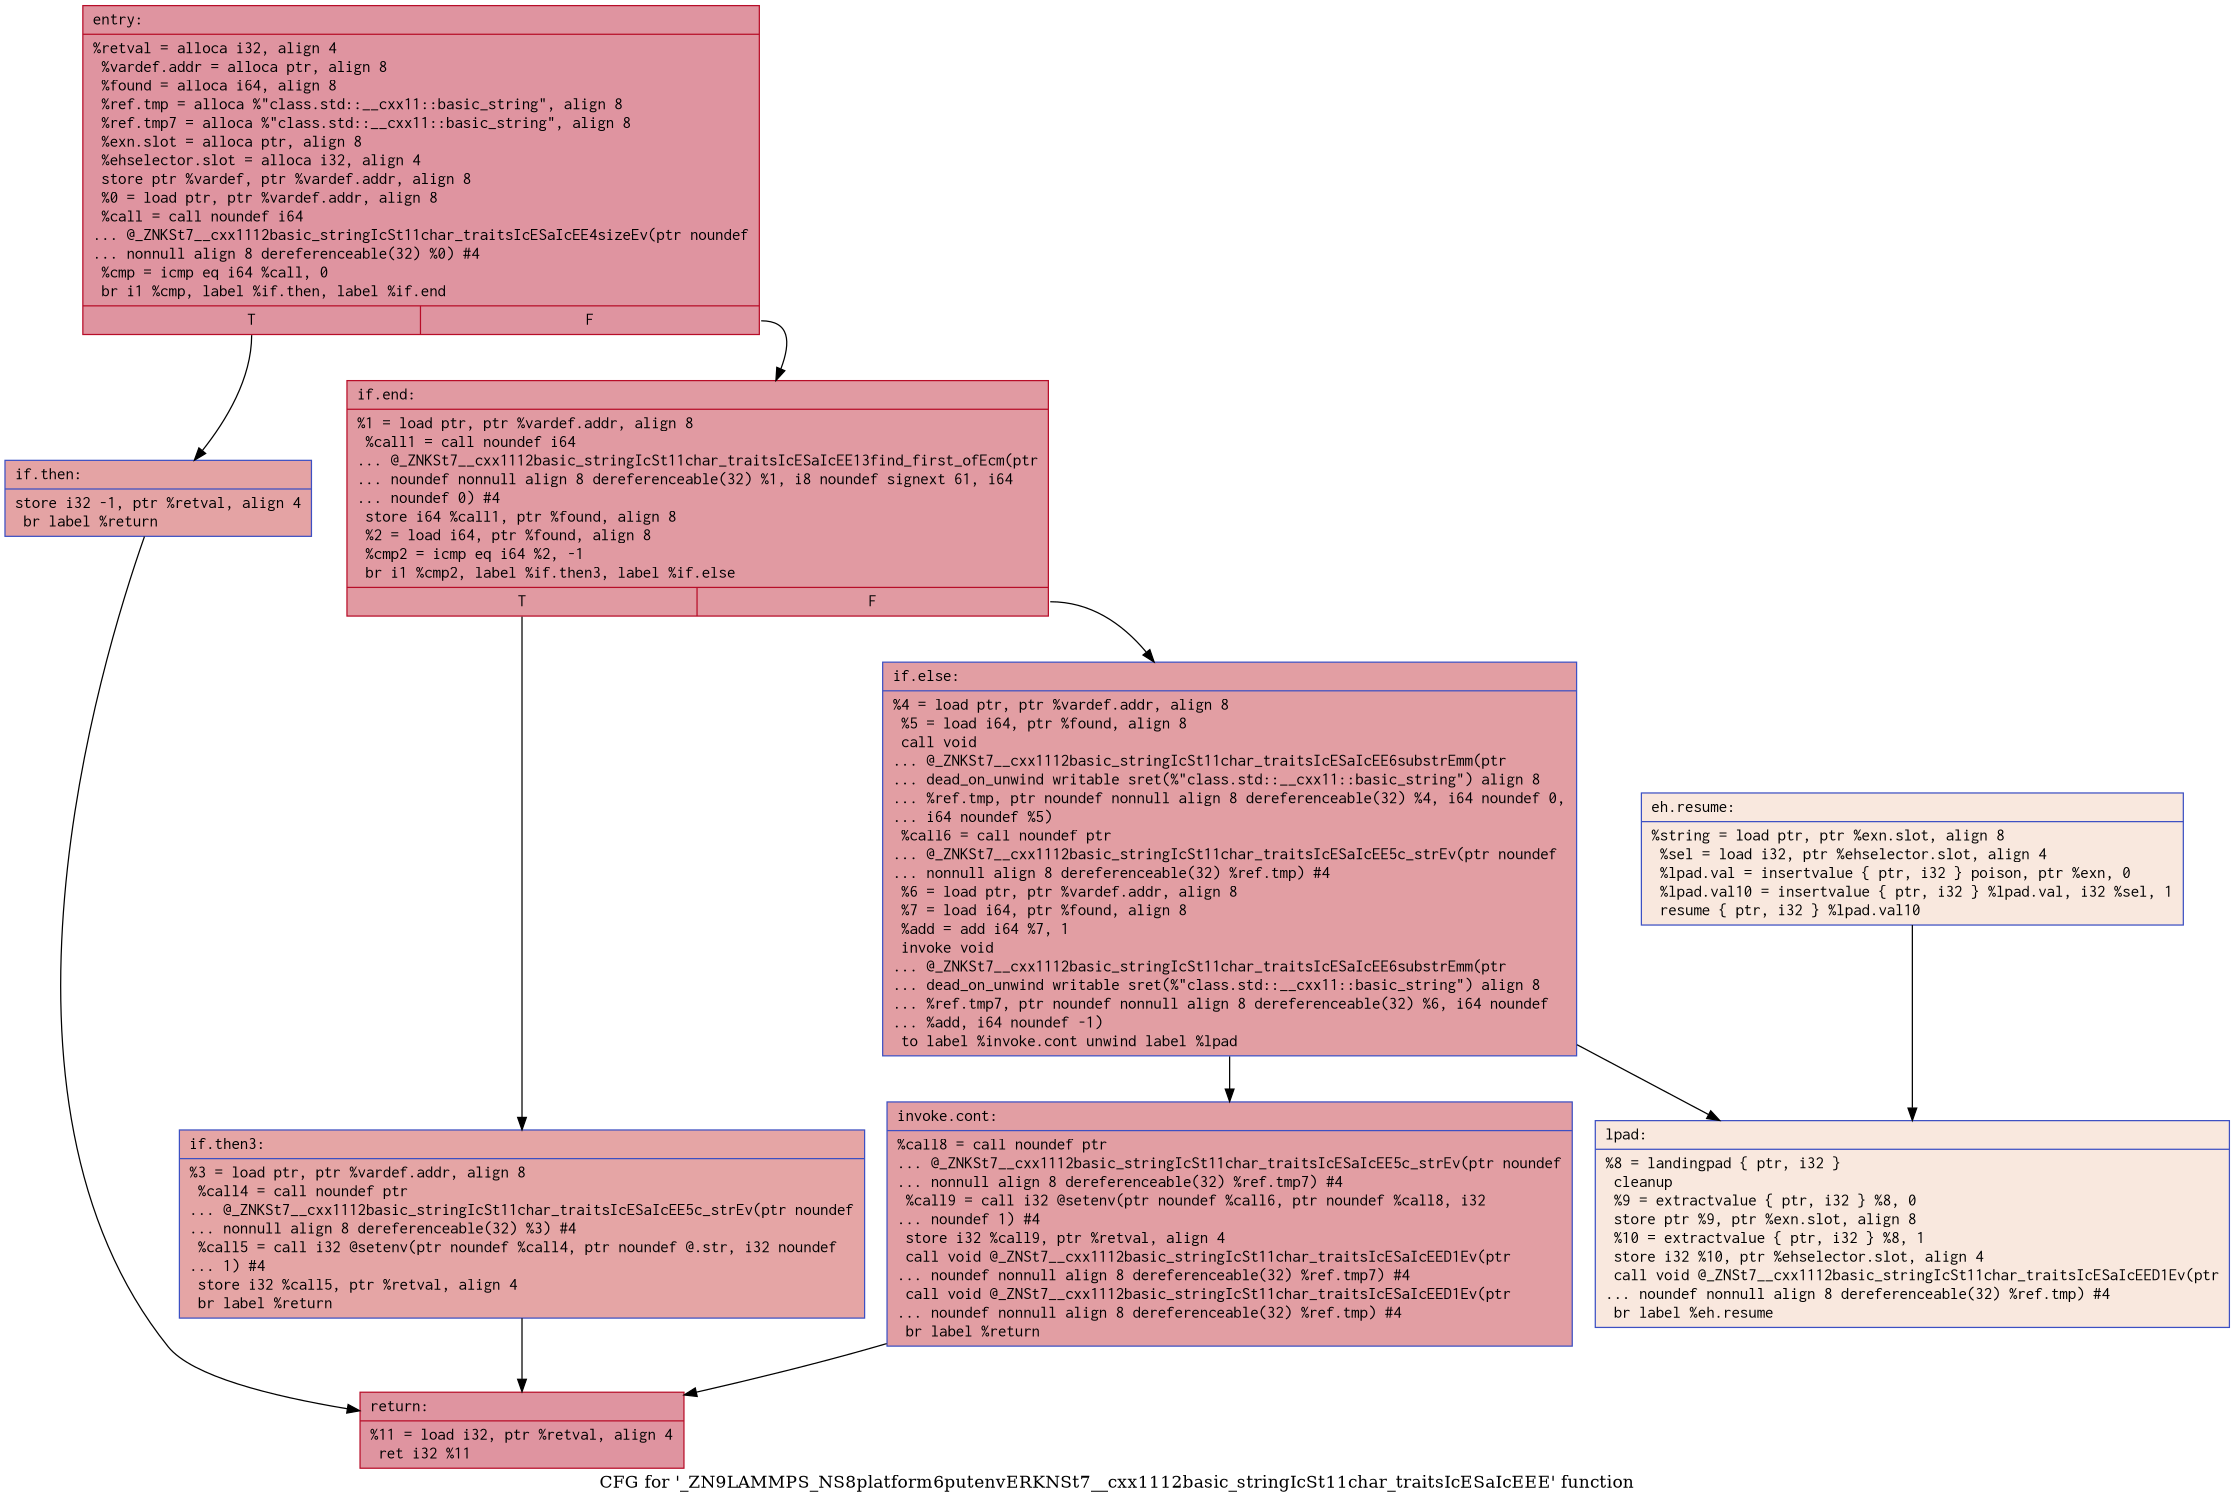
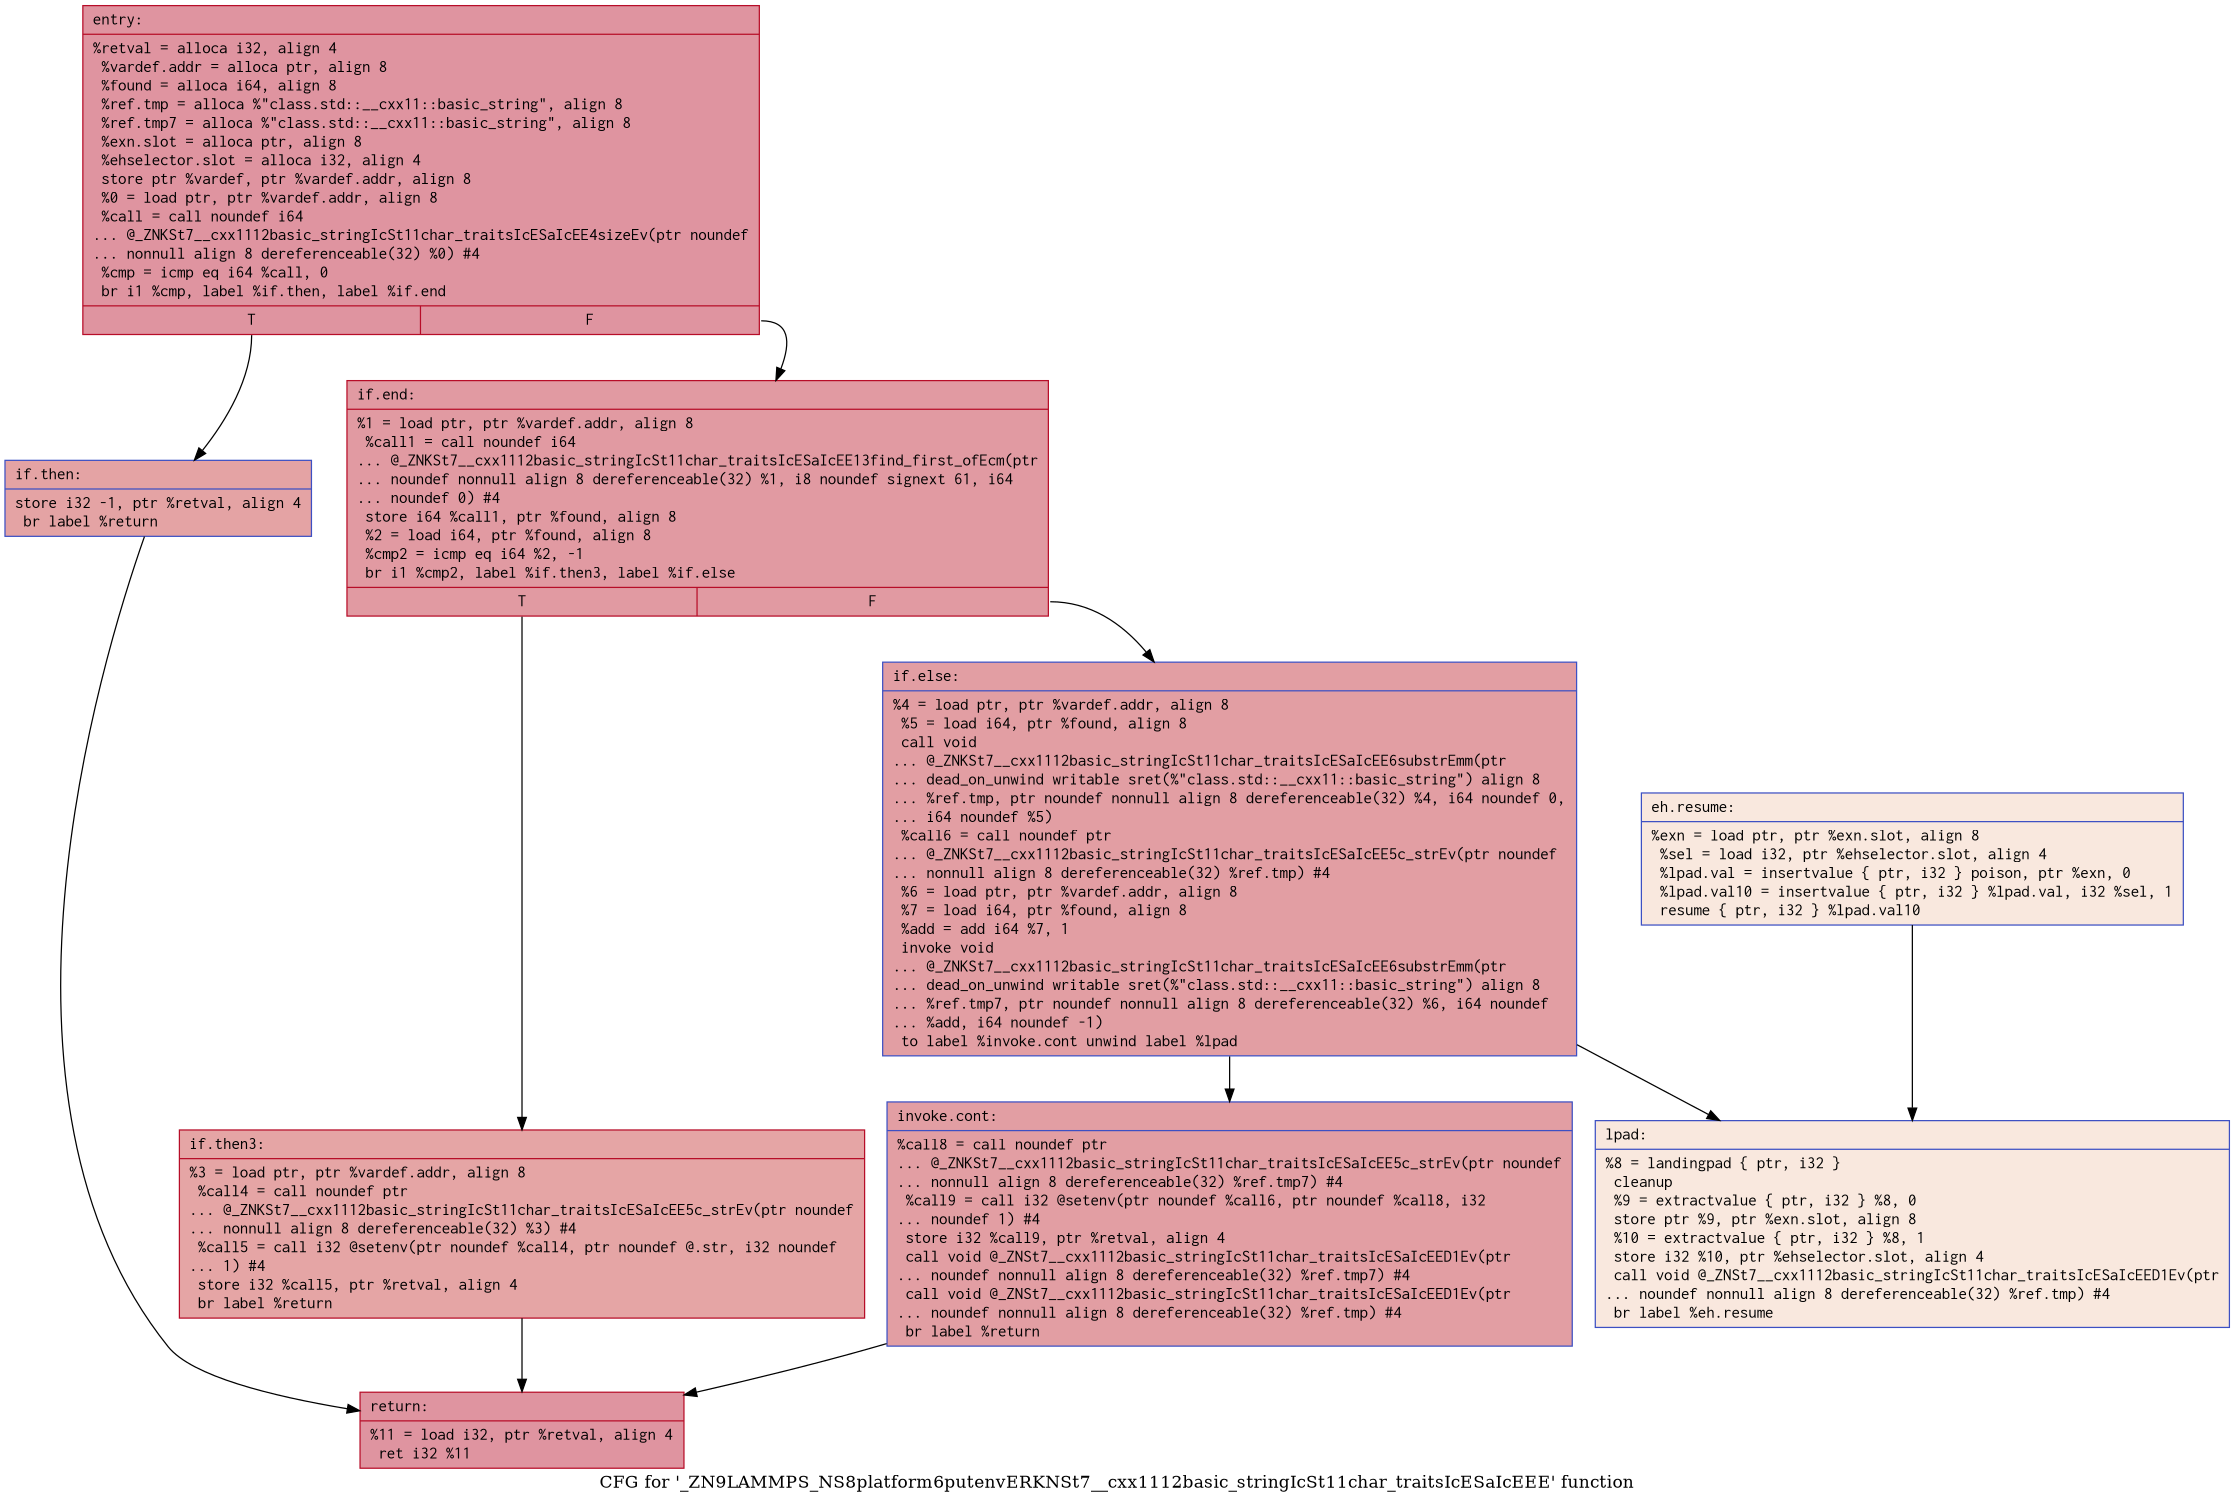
node "eh.resume:": text "%string = load ptr, ptr %exn.slot, align 8" -> "%exn = load ptr, ptr %exn.slot, align 8"
node "if.then3:": color #3d50c3ff -> #b70d28ff
